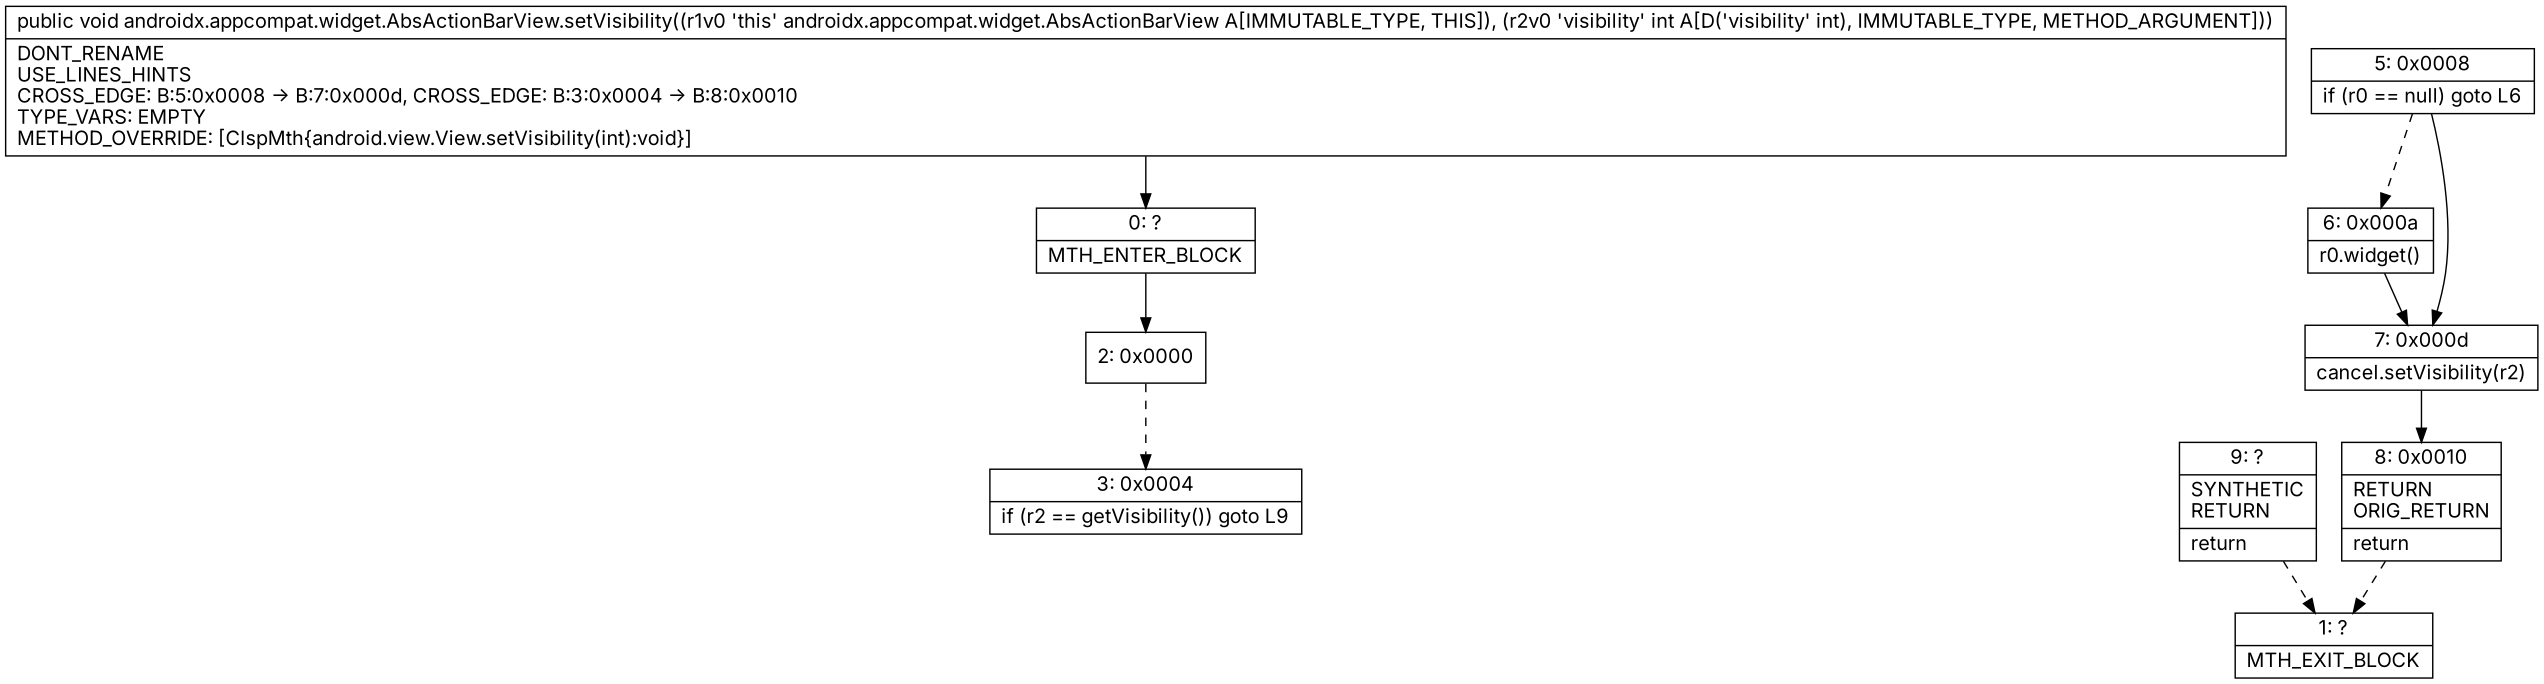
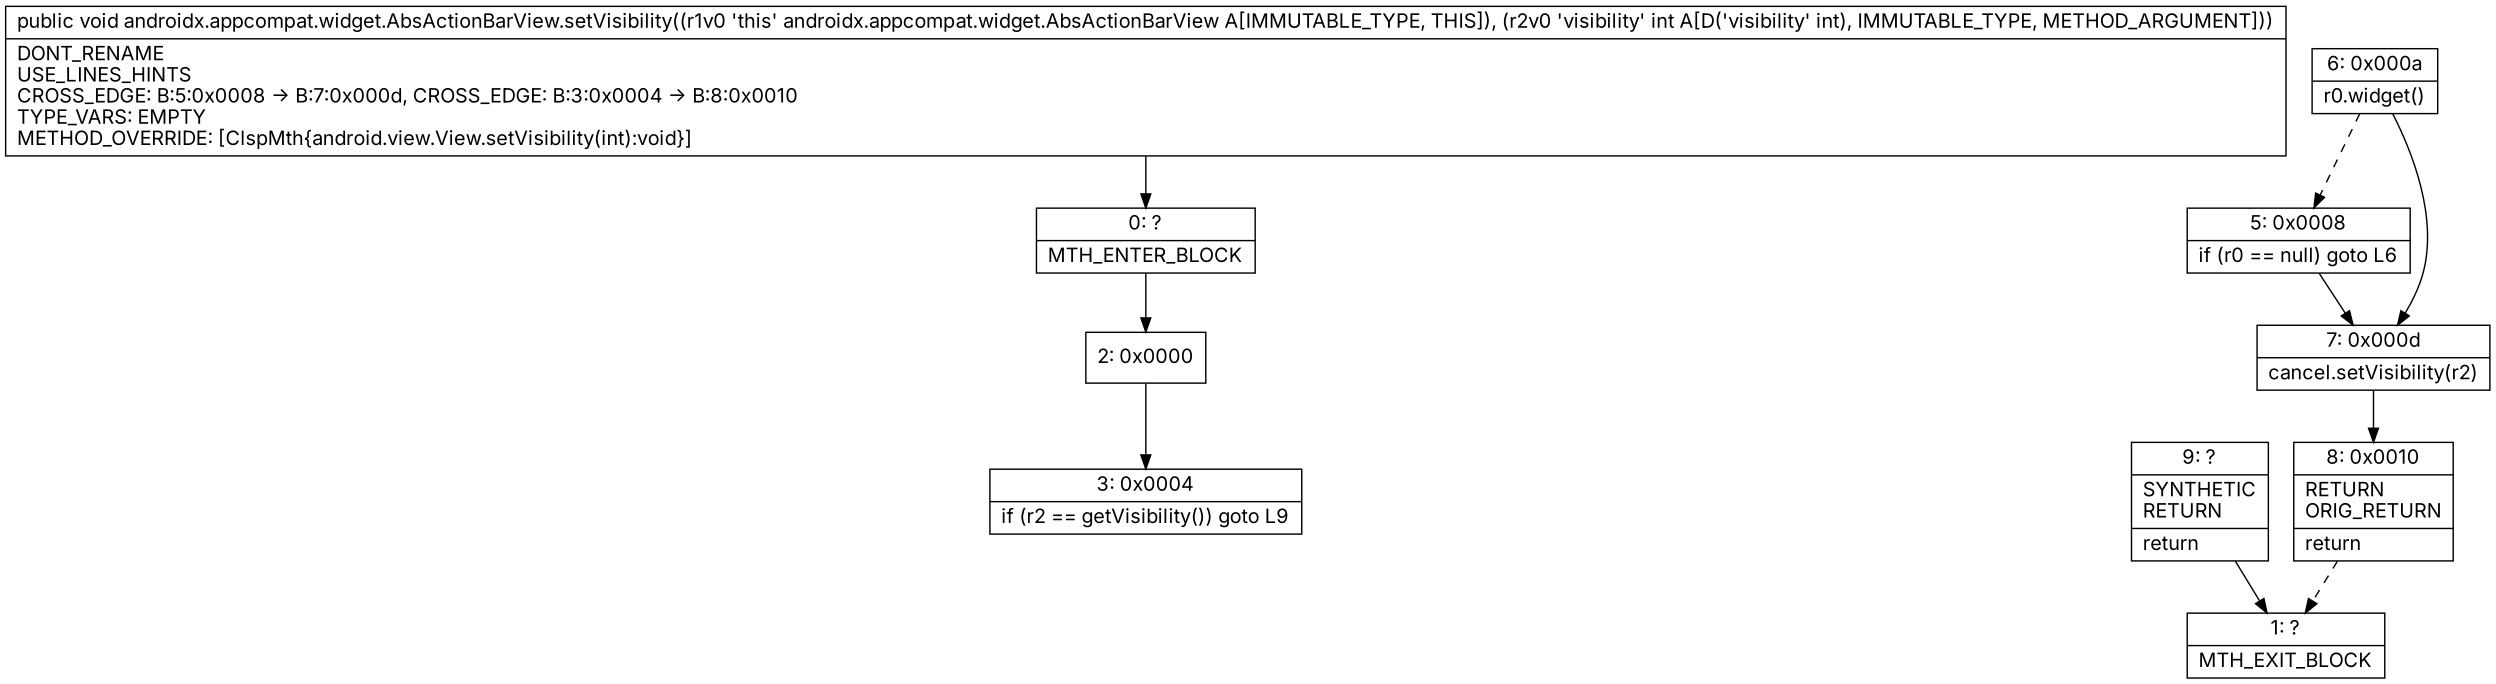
edge "5: 0x0008" -> "6: 0x000a": reversed
edge "2: 0x0000" -> "3: 0x0004": style dashed -> solid
edge "9: ?" -> "1: ?": style dashed -> solid
